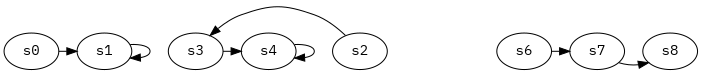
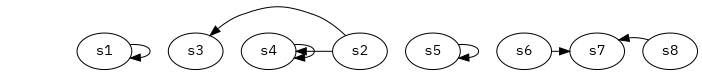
node "s0": removed
edge "s3" -> "s4": now "s2" -> "s4"
node "s5": added
edge "s7" -> "s8": reversed
